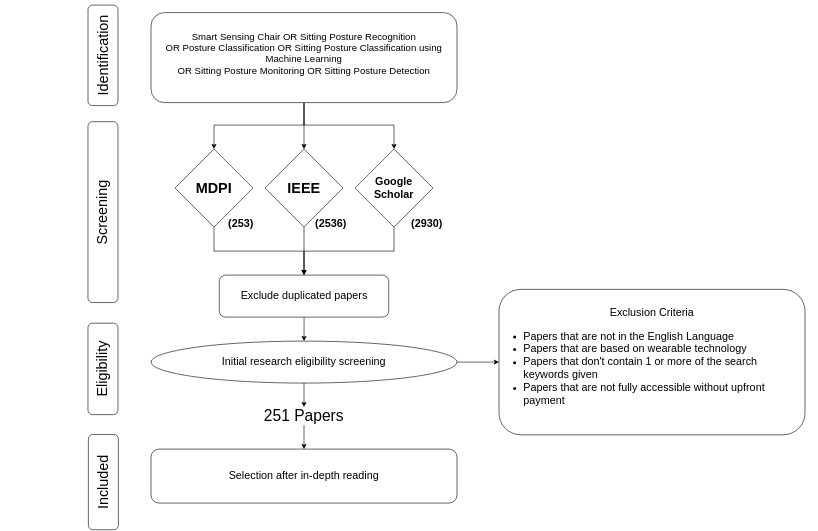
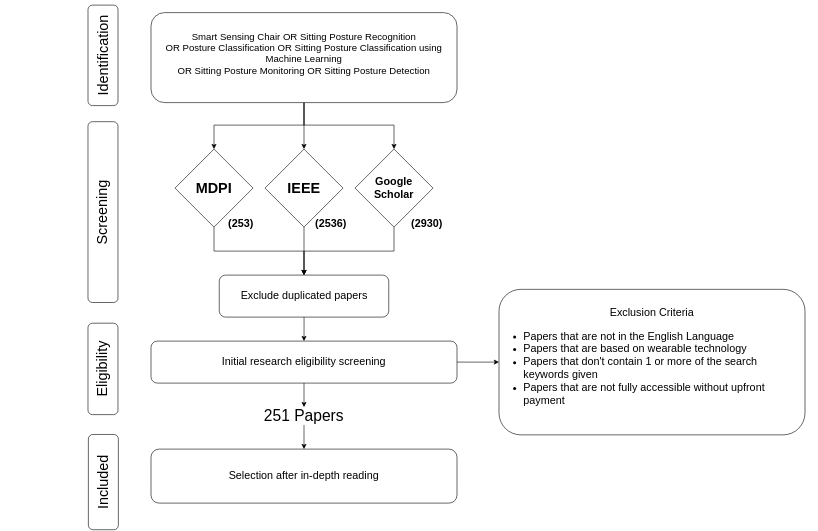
node "Initial research eligibility screening": shape ellipse -> rounded rectangle
